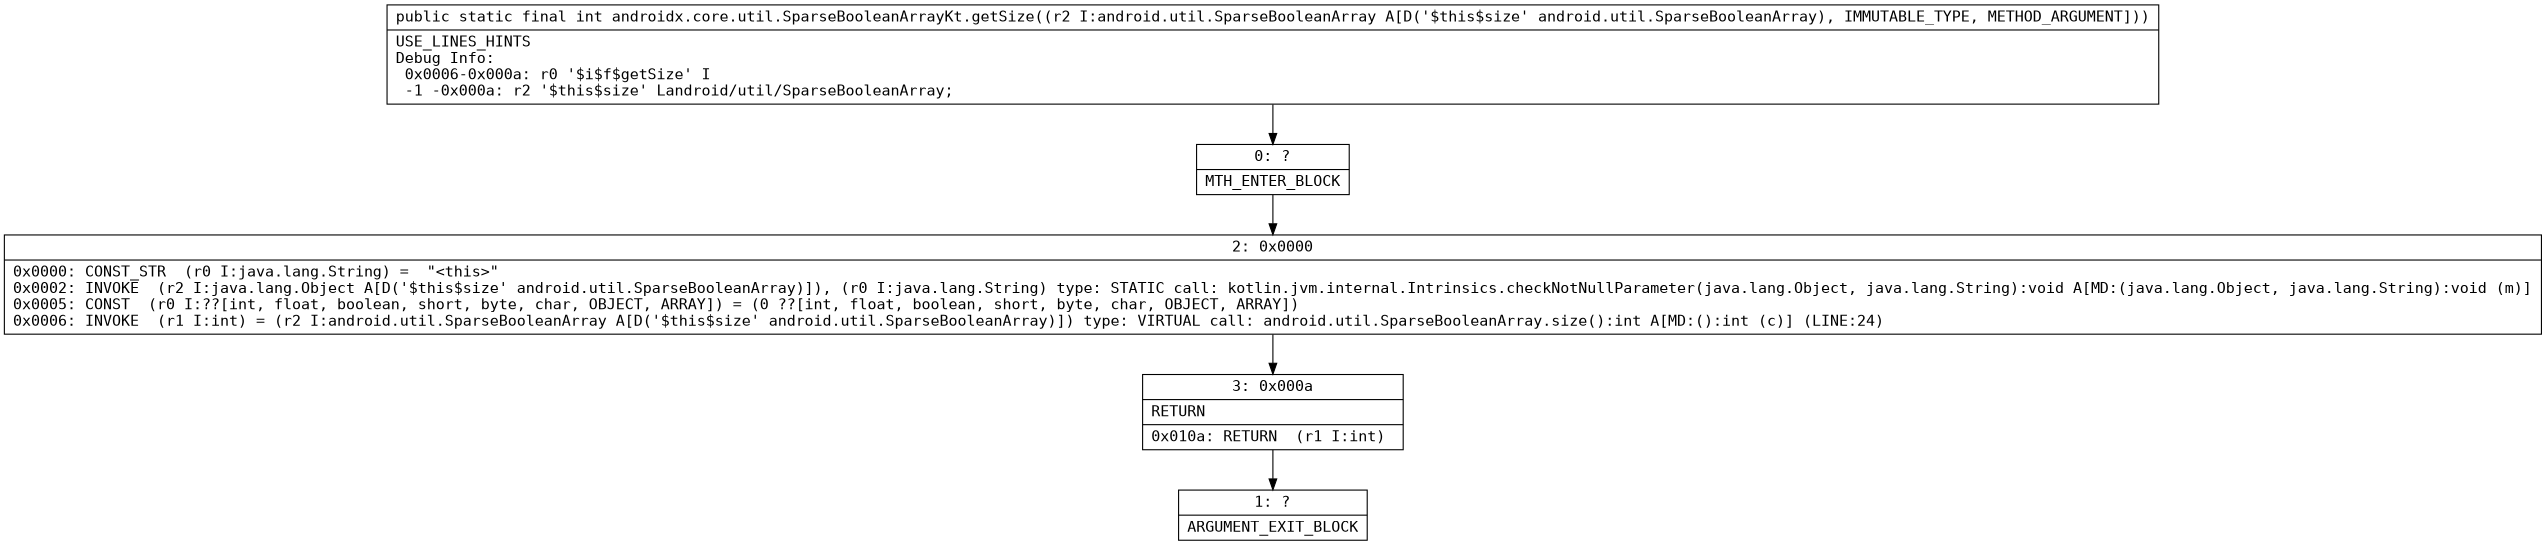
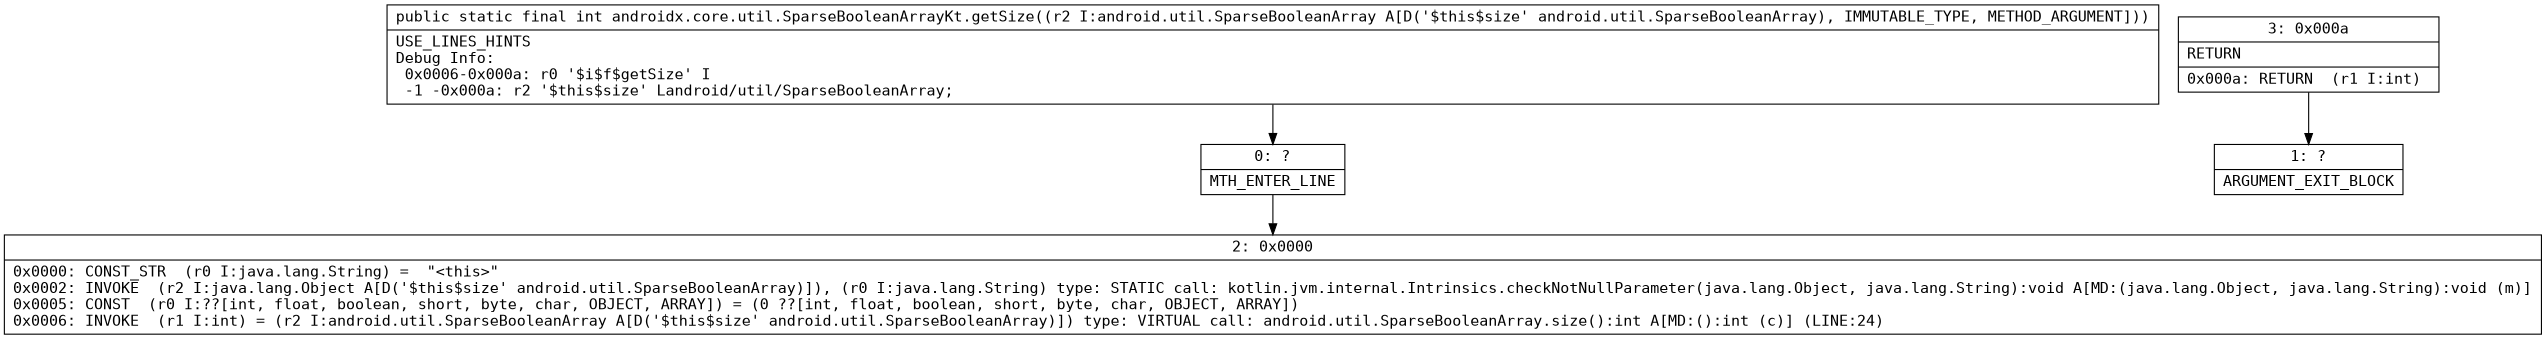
node "0: ?": text "MTH_ENTER_BLOCK" -> "MTH_ENTER_LINE"
edge "2: 0x0000" -> "3: 0x000a": removed
node "3: 0x000a": text "0x010a: RETURN  (r1 I:int)" -> "0x000a: RETURN  (r1 I:int)"
